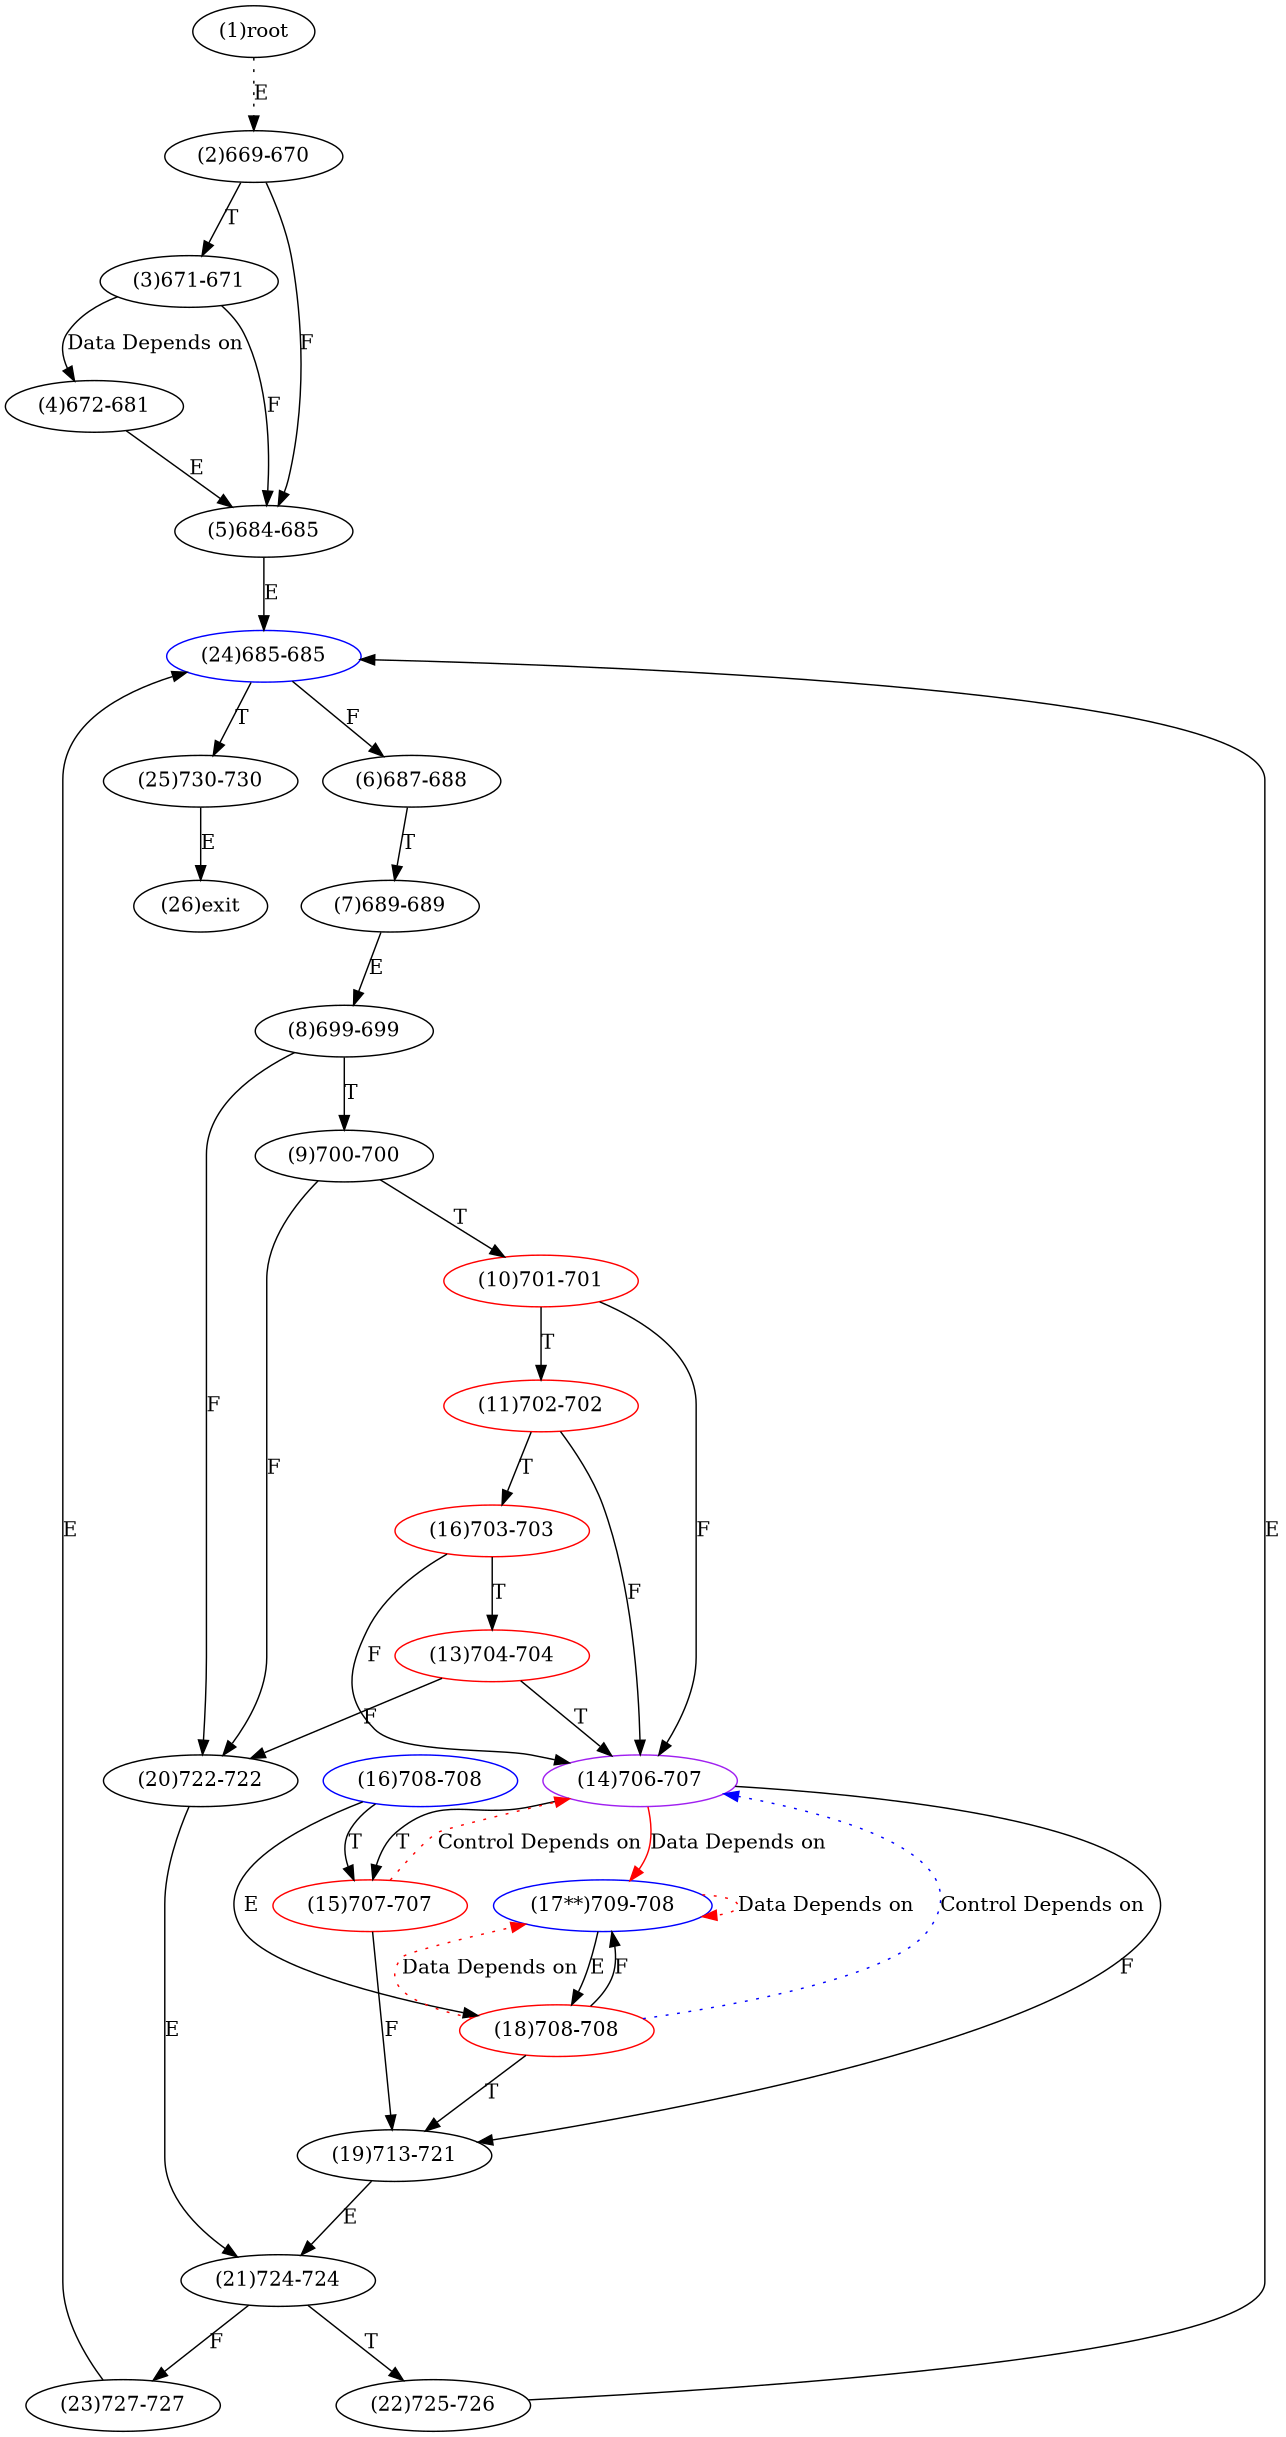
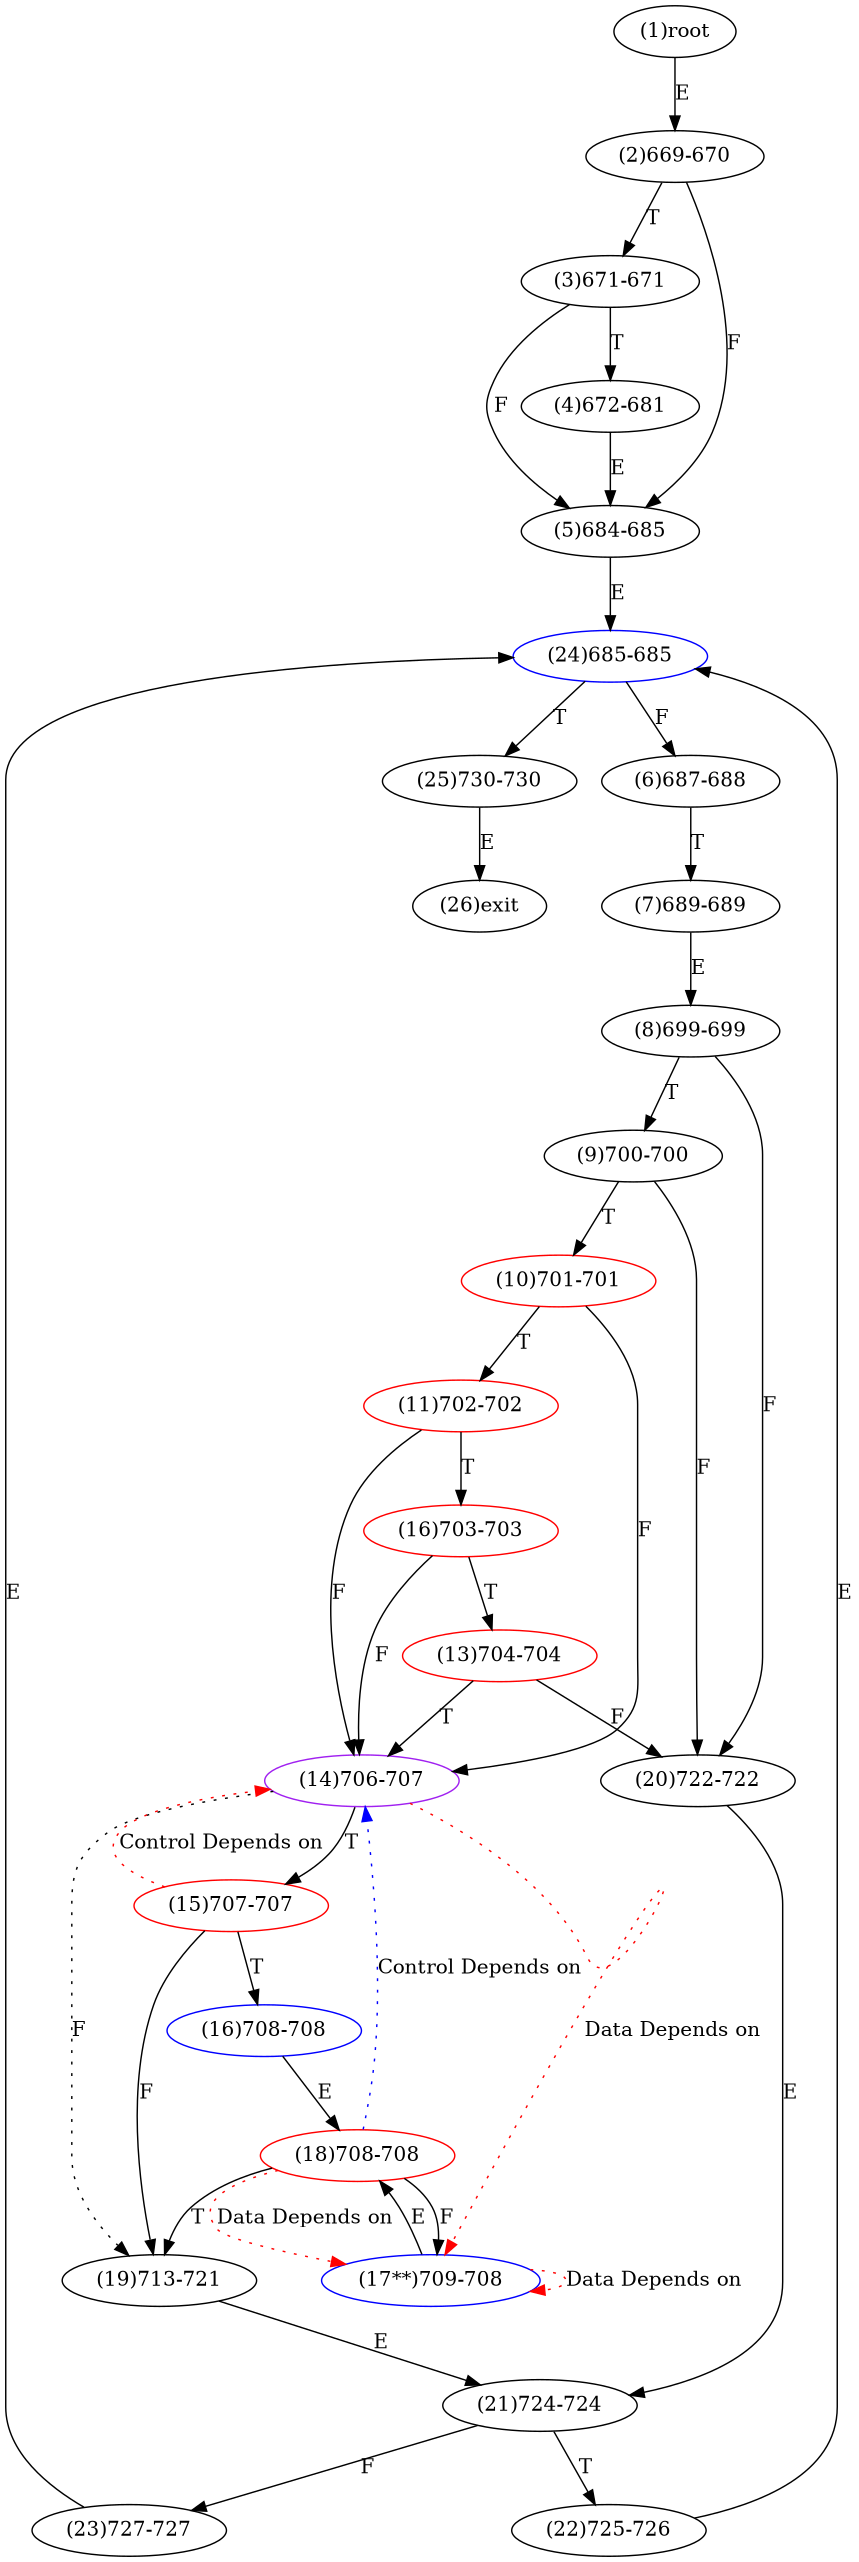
edge "(1)root" -> "(2)669-670": style dotted -> solid
edge "(3)671-671" -> "(4)672-681": label "Data Depends on" -> "T"
edge "(16)708-708" -> "(15)707-707": reversed
edge "(14)706-707" -> "(17**)709-708": style solid -> dotted
edge "(14)706-707" -> "(19)713-721": style solid -> dotted
